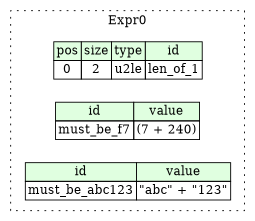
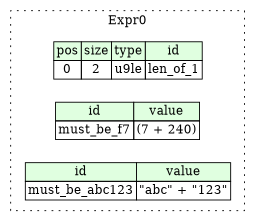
node "pos": text "u2le" -> "u9le"
